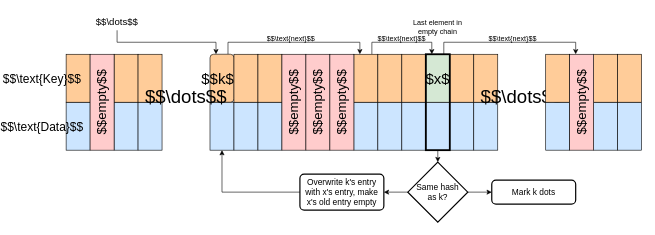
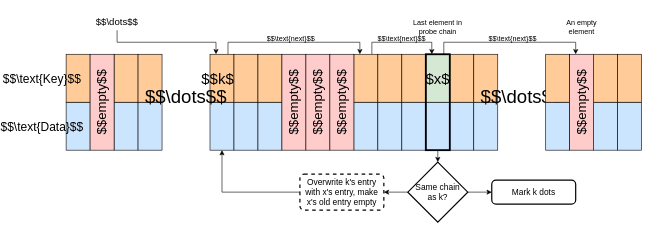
node "Last element in empty chain": label "Last element in empty chain" -> "Last element in probe chain"
node "An empty element": added
node "$$k$$": shape rounded rectangle -> rectangle
node "Overwrite k's entry with x's entry, make x's old entry empty": style solid -> dashed
node "Same hash as k?": label "Same hash as k?" -> "Same chain as k?"
